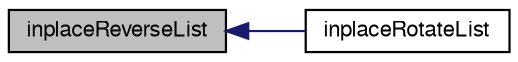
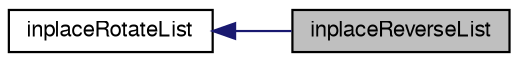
edge "inplaceRotateList" -> "inplaceReverseList": reversed
